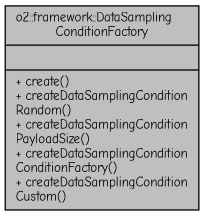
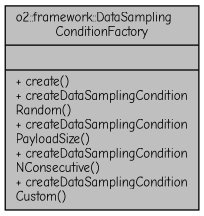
node "o2::framework::DataSampling": text "ConditionFactory()" -> "NConsecutive()"
